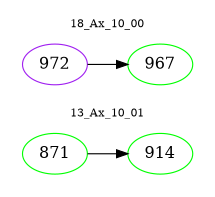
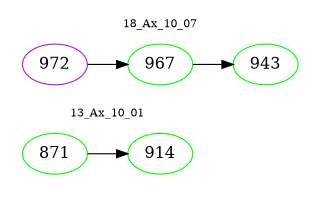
cluster "18_Ax_10_00": label "18_Ax_10_00" -> "18_Ax_10_07"
node "943": added
